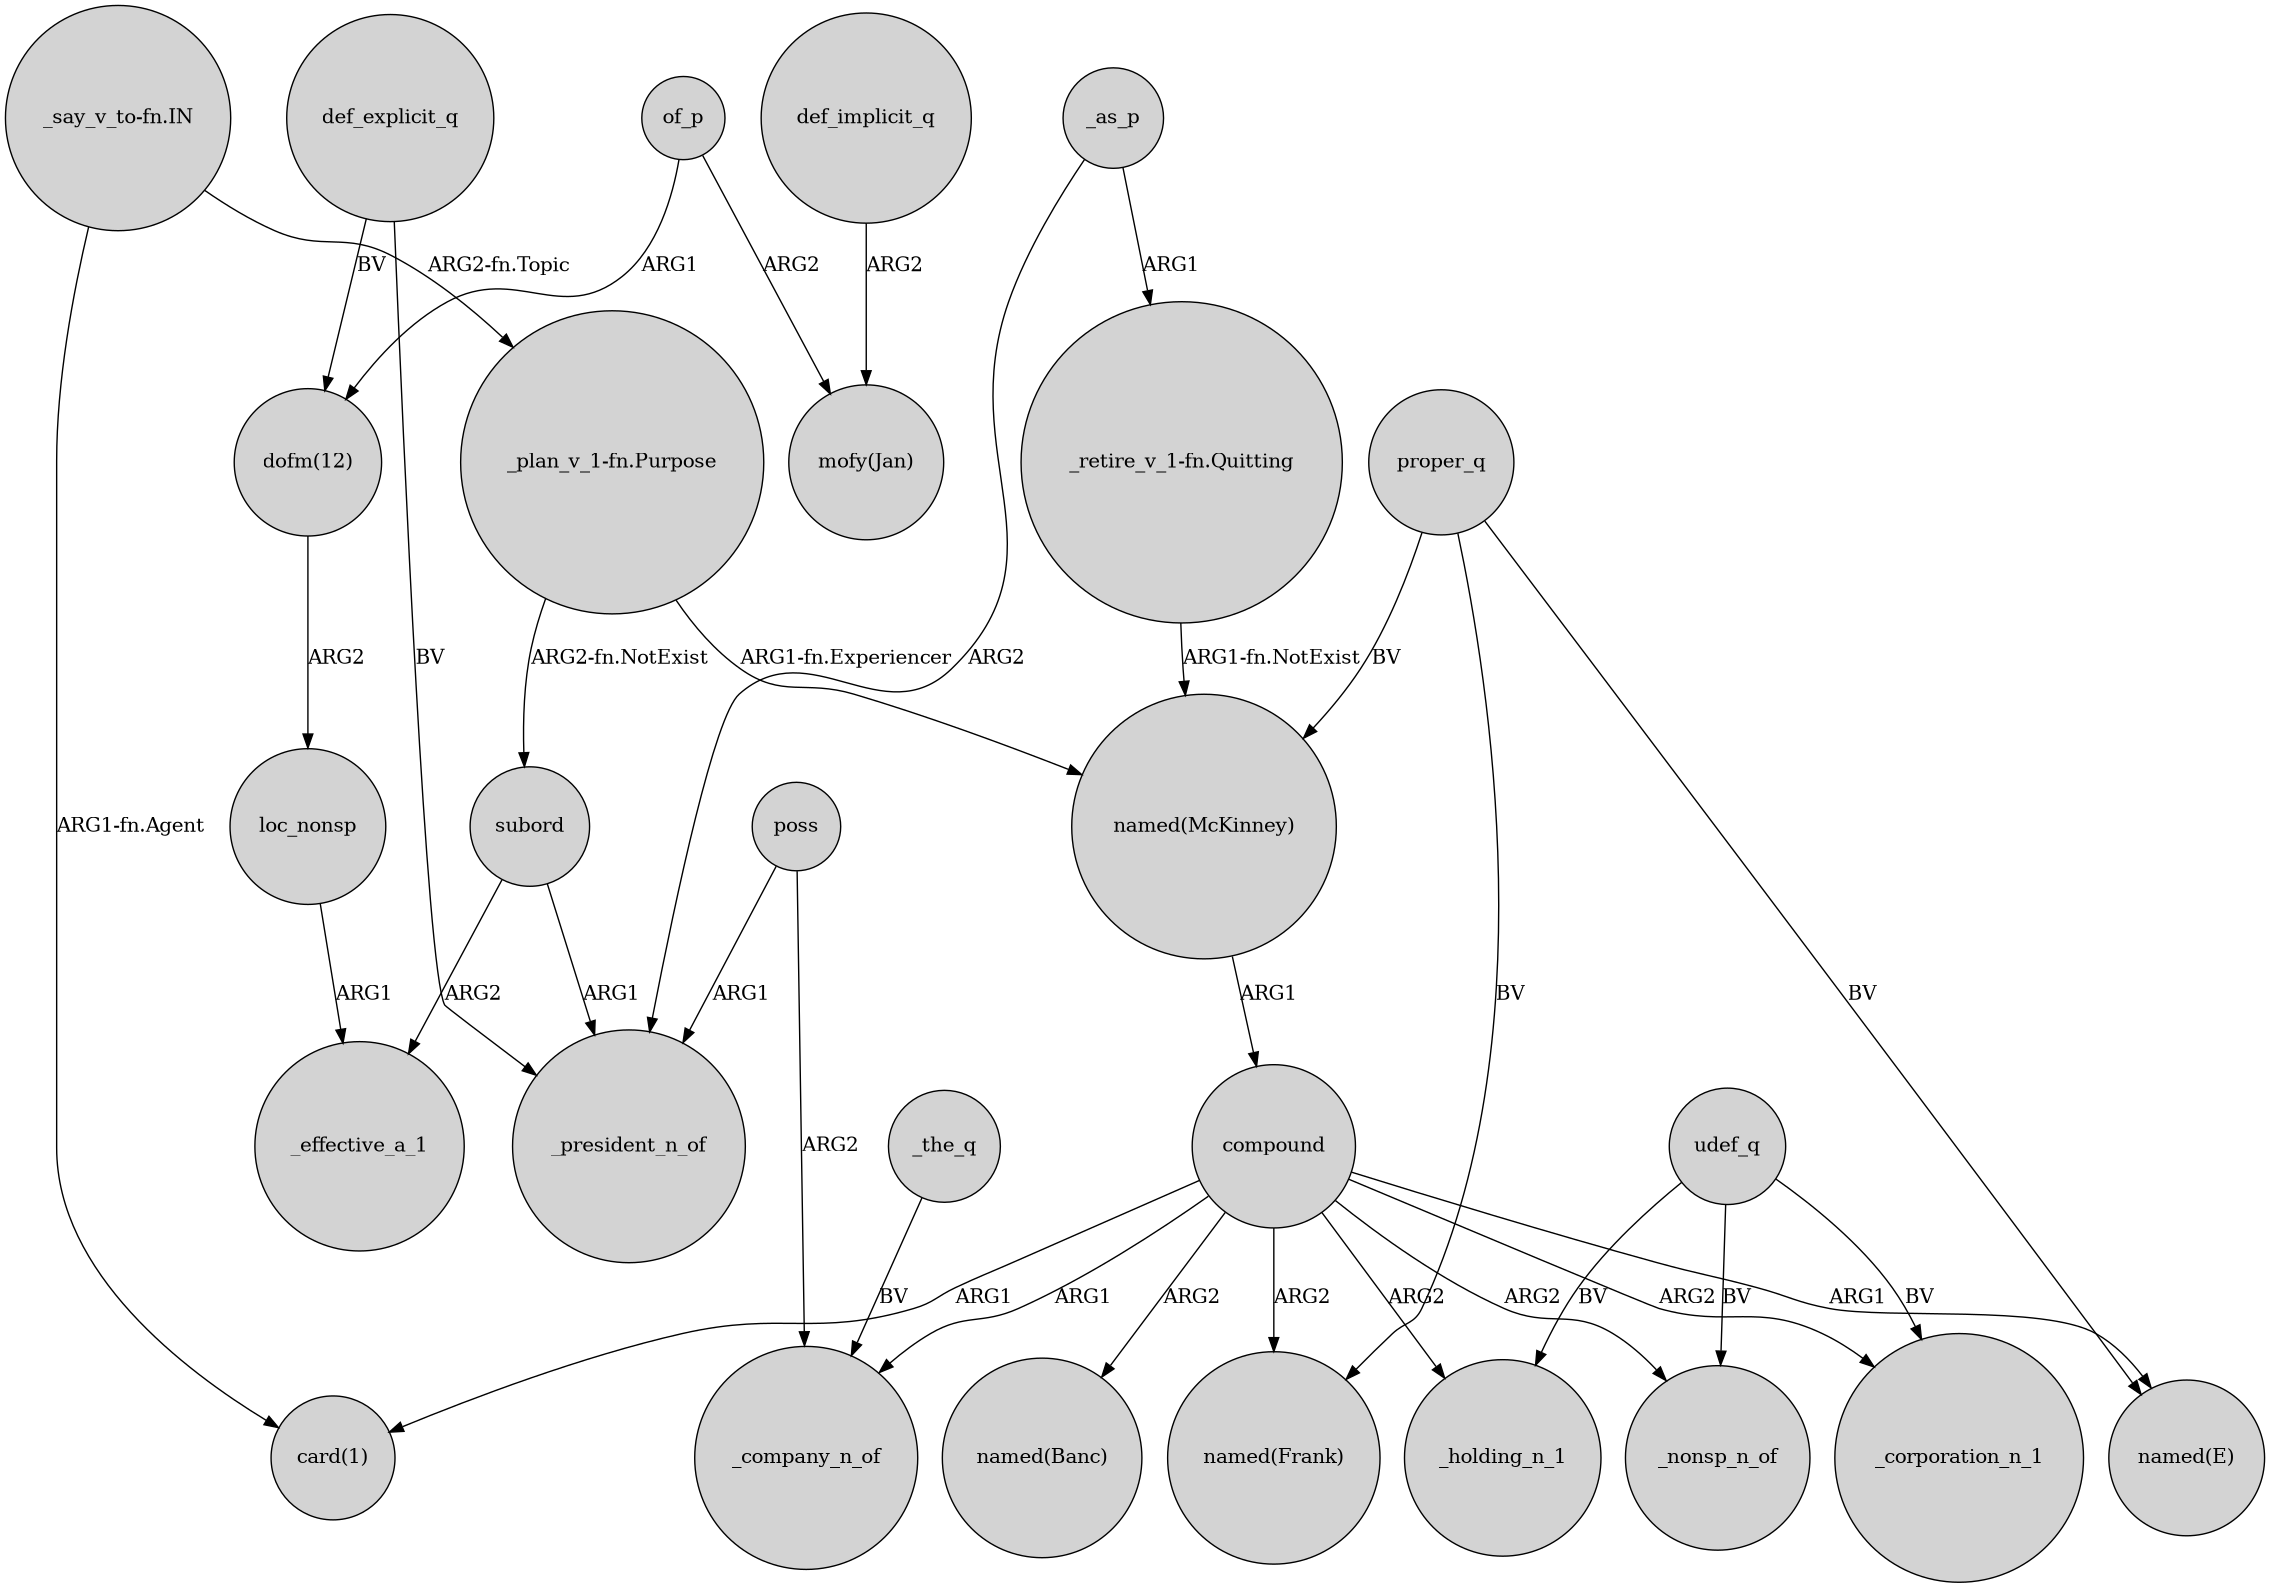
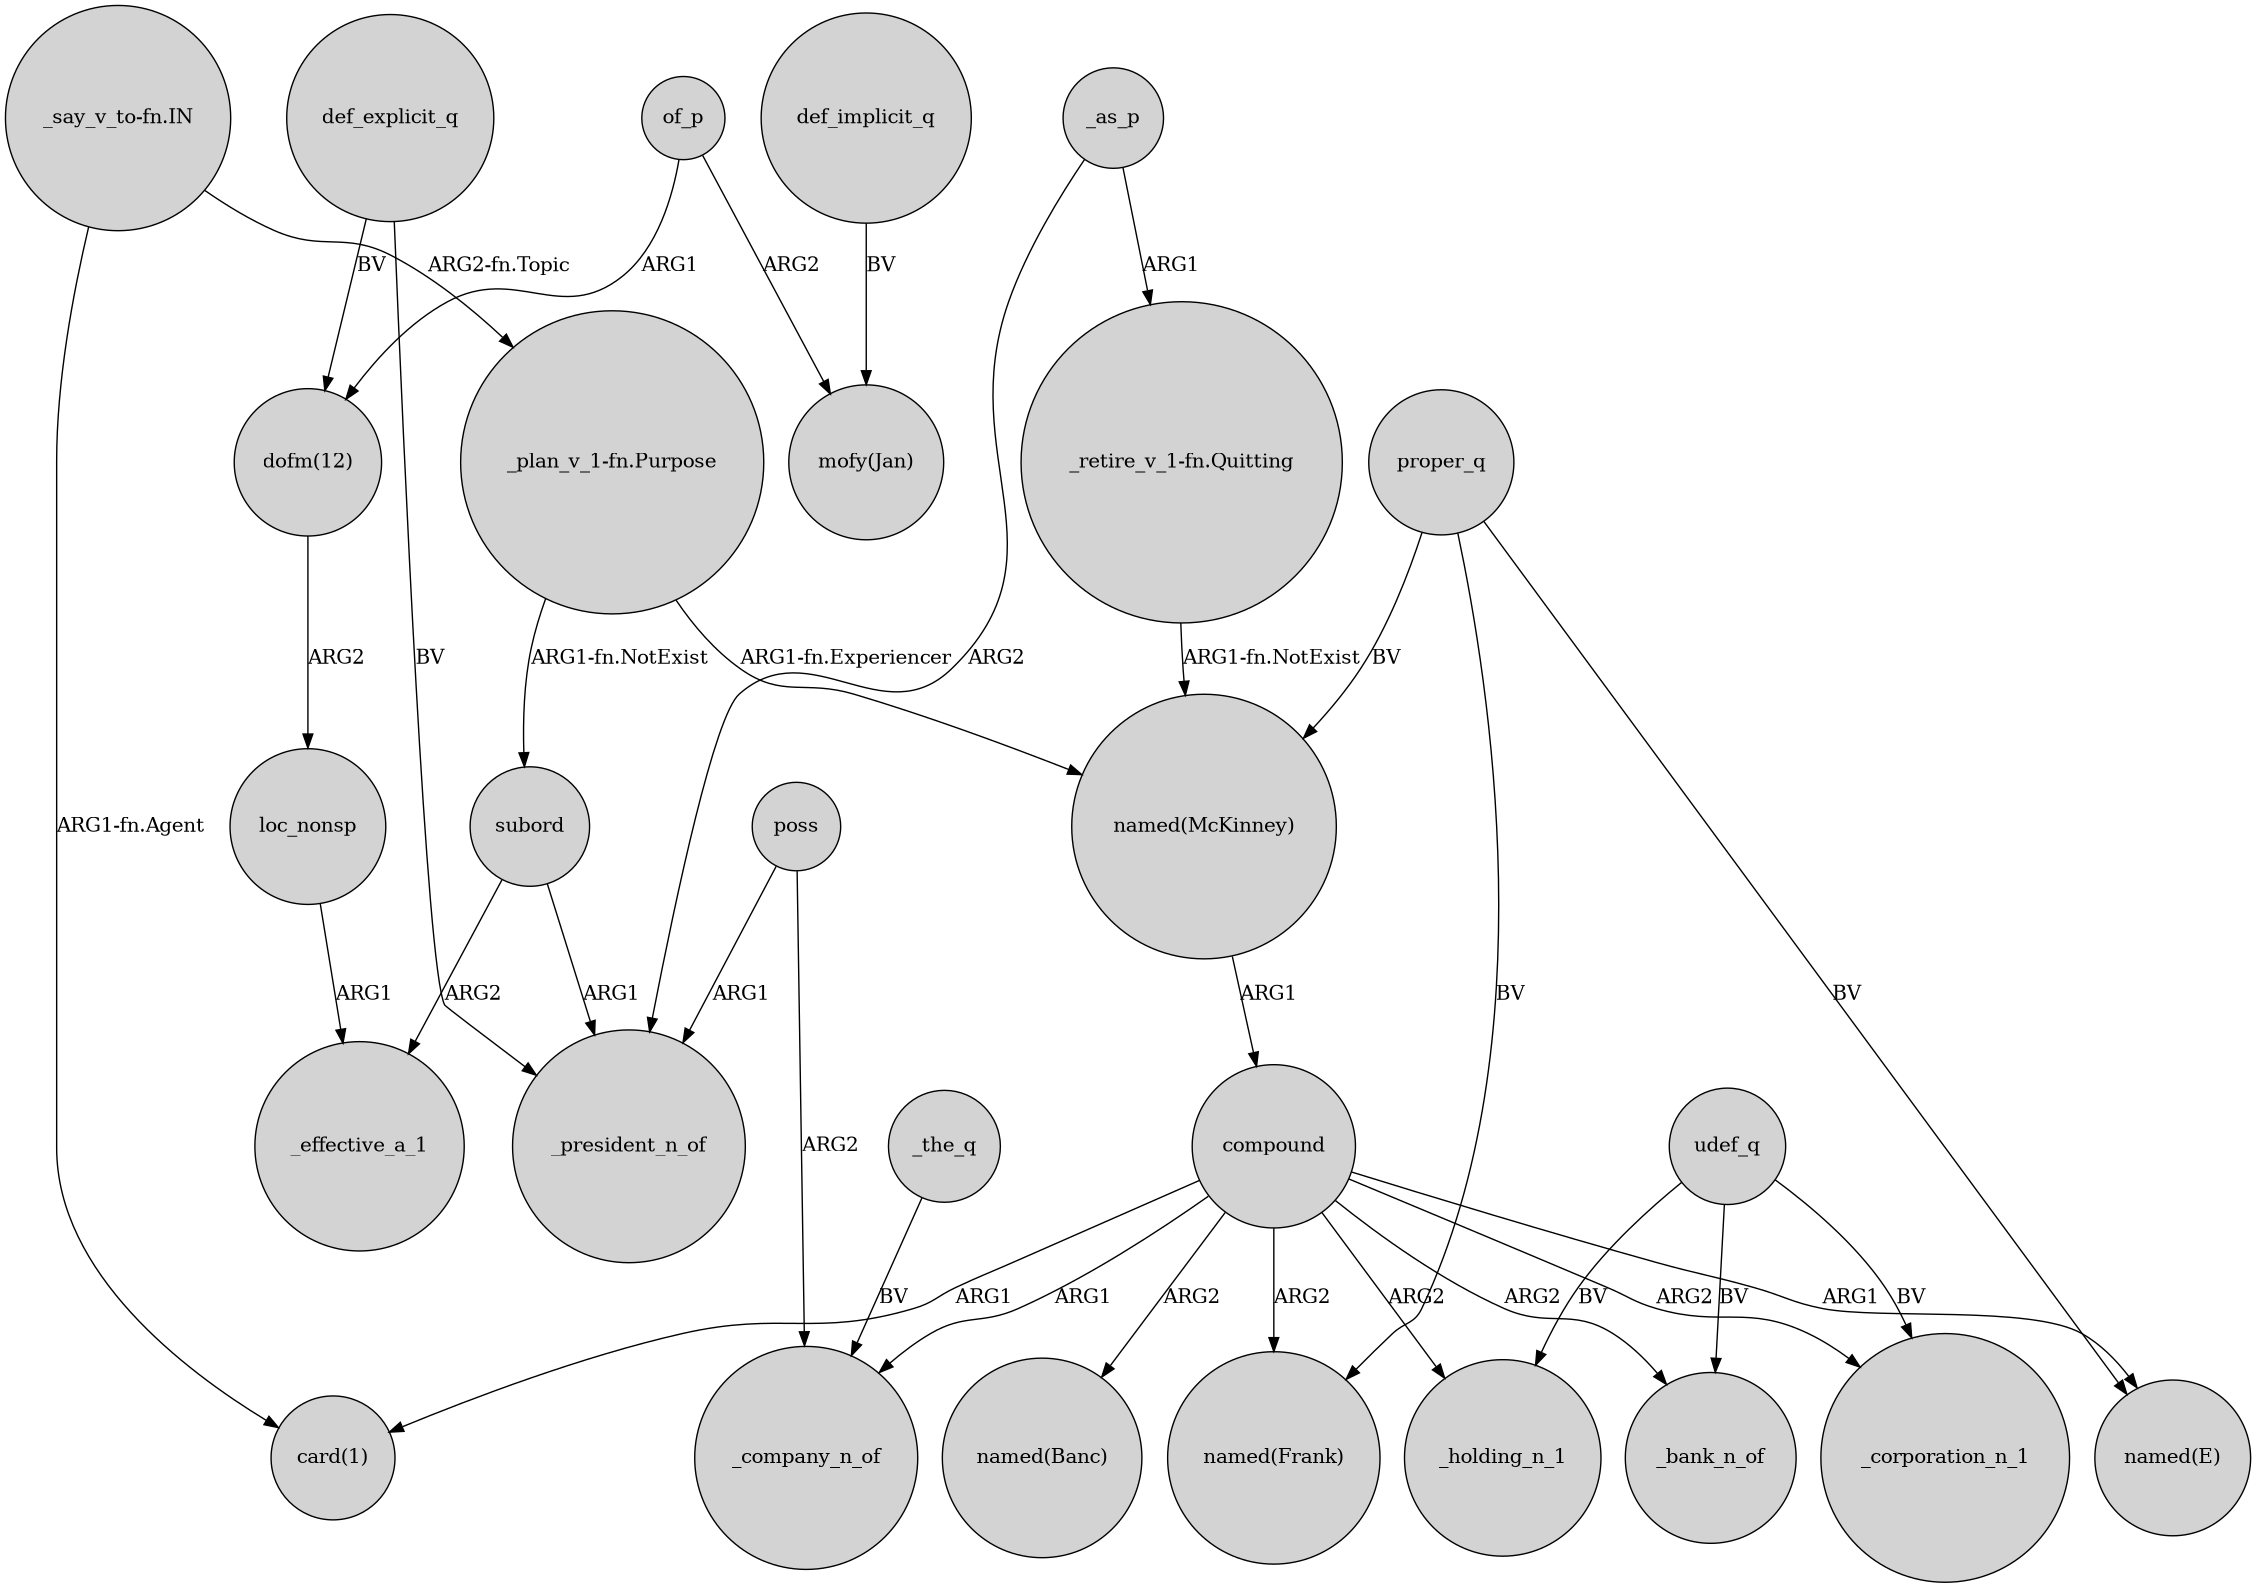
edge "def_implicit_q" -> "mofy(Jan)": label "ARG2" -> "BV"
edge "_plan_v_1-fn.Purpose" -> "subord": label "ARG2-fn.NotExist" -> "ARG1-fn.NotExist"
node "_nonsp_n_of": label "_nonsp_n_of" -> "_bank_n_of"
